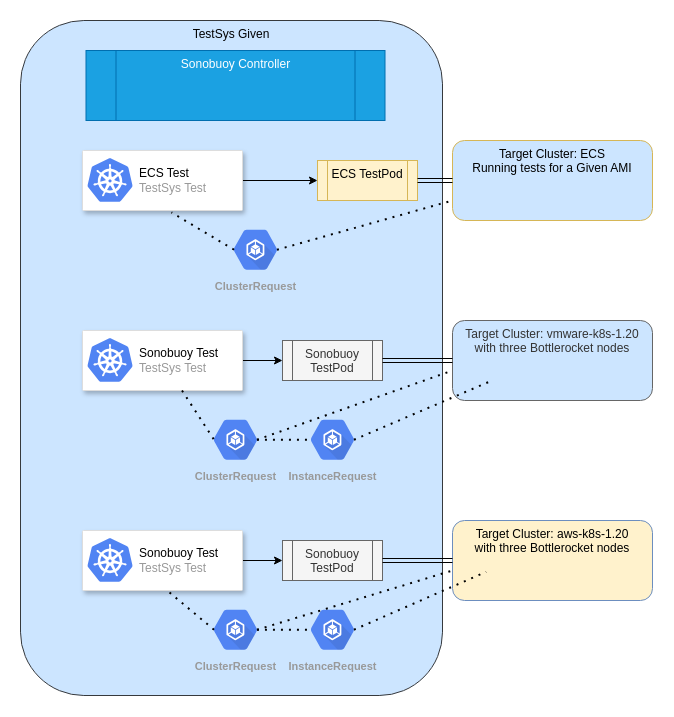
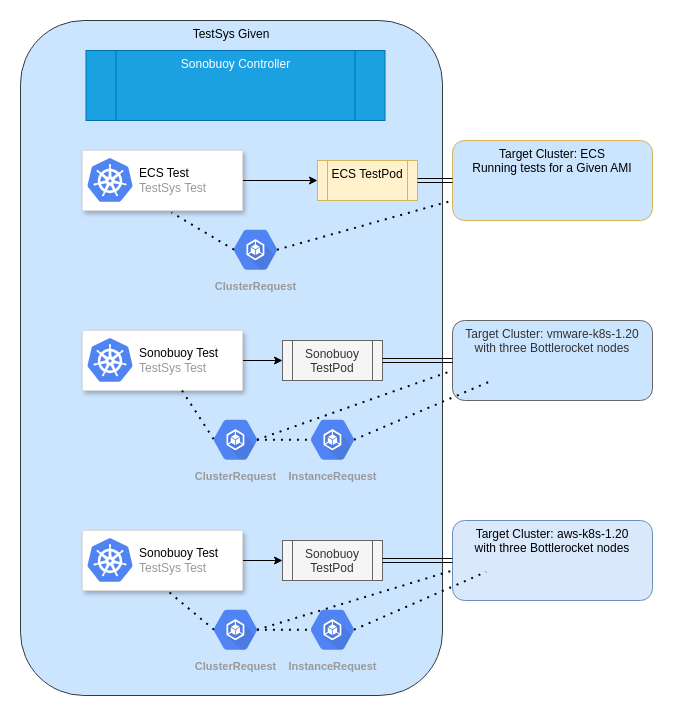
node "Target Cluster: aws-k8s-1.20 with three Bottlerocket nodes": fillcolor #fff2cc -> #dae8fc
